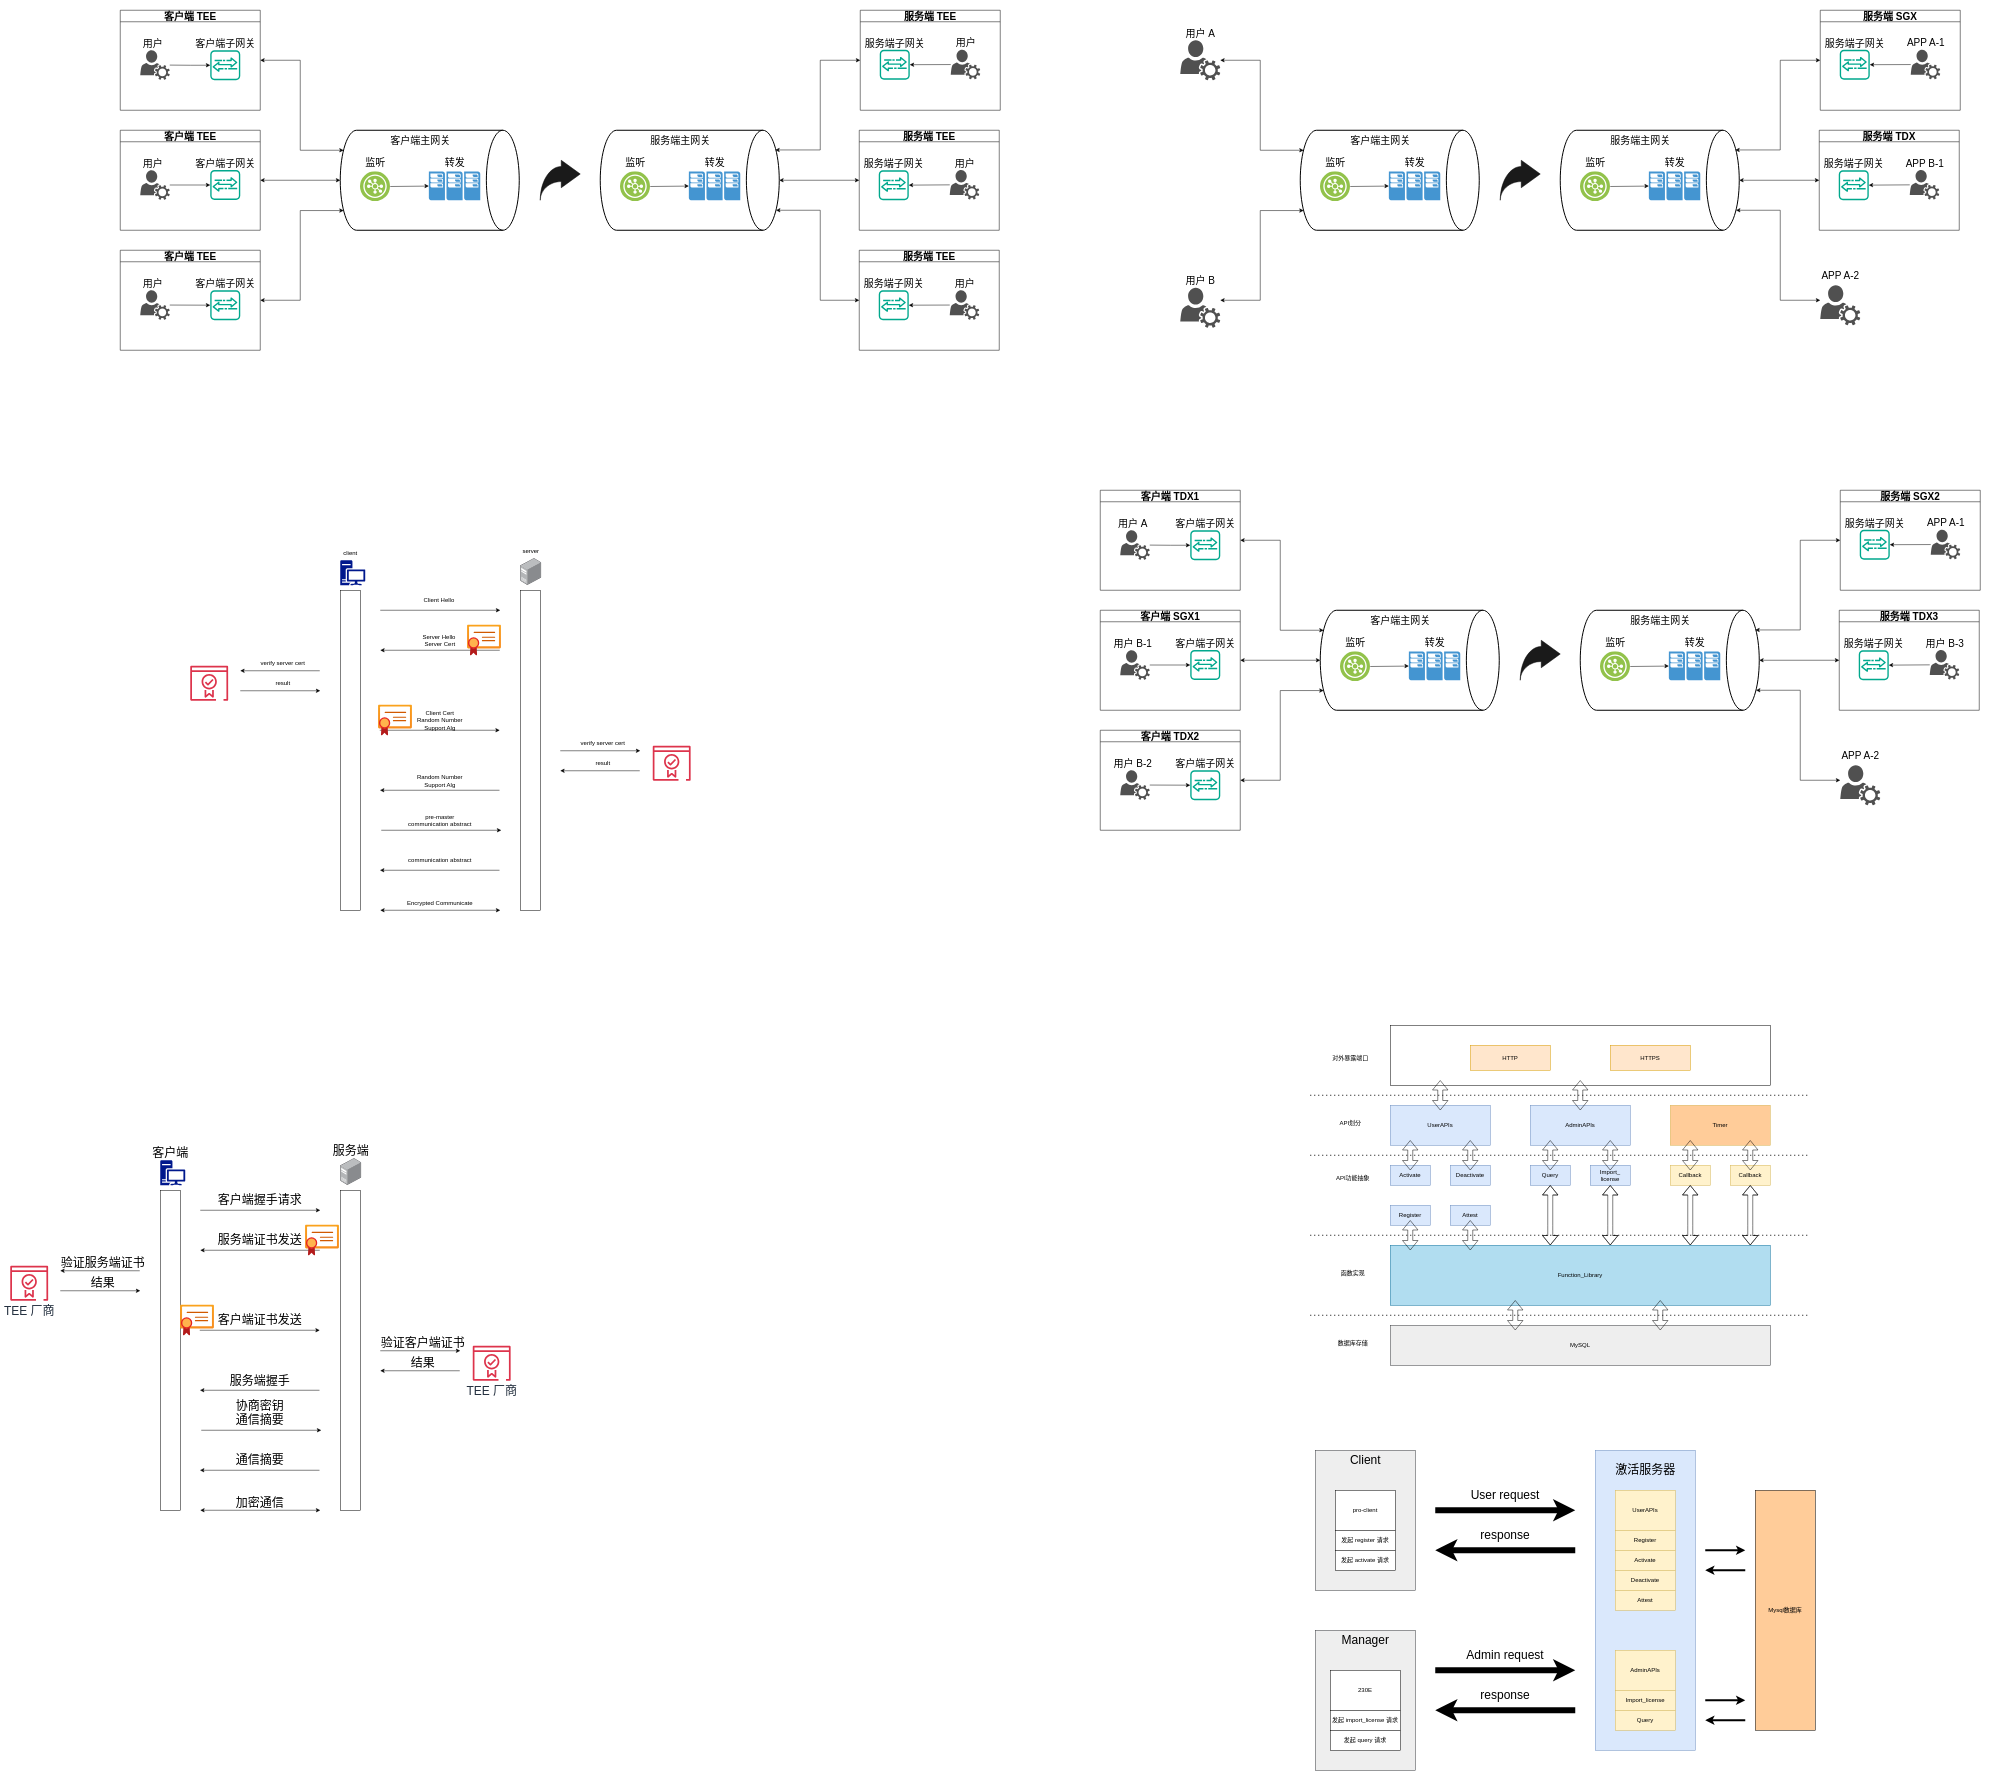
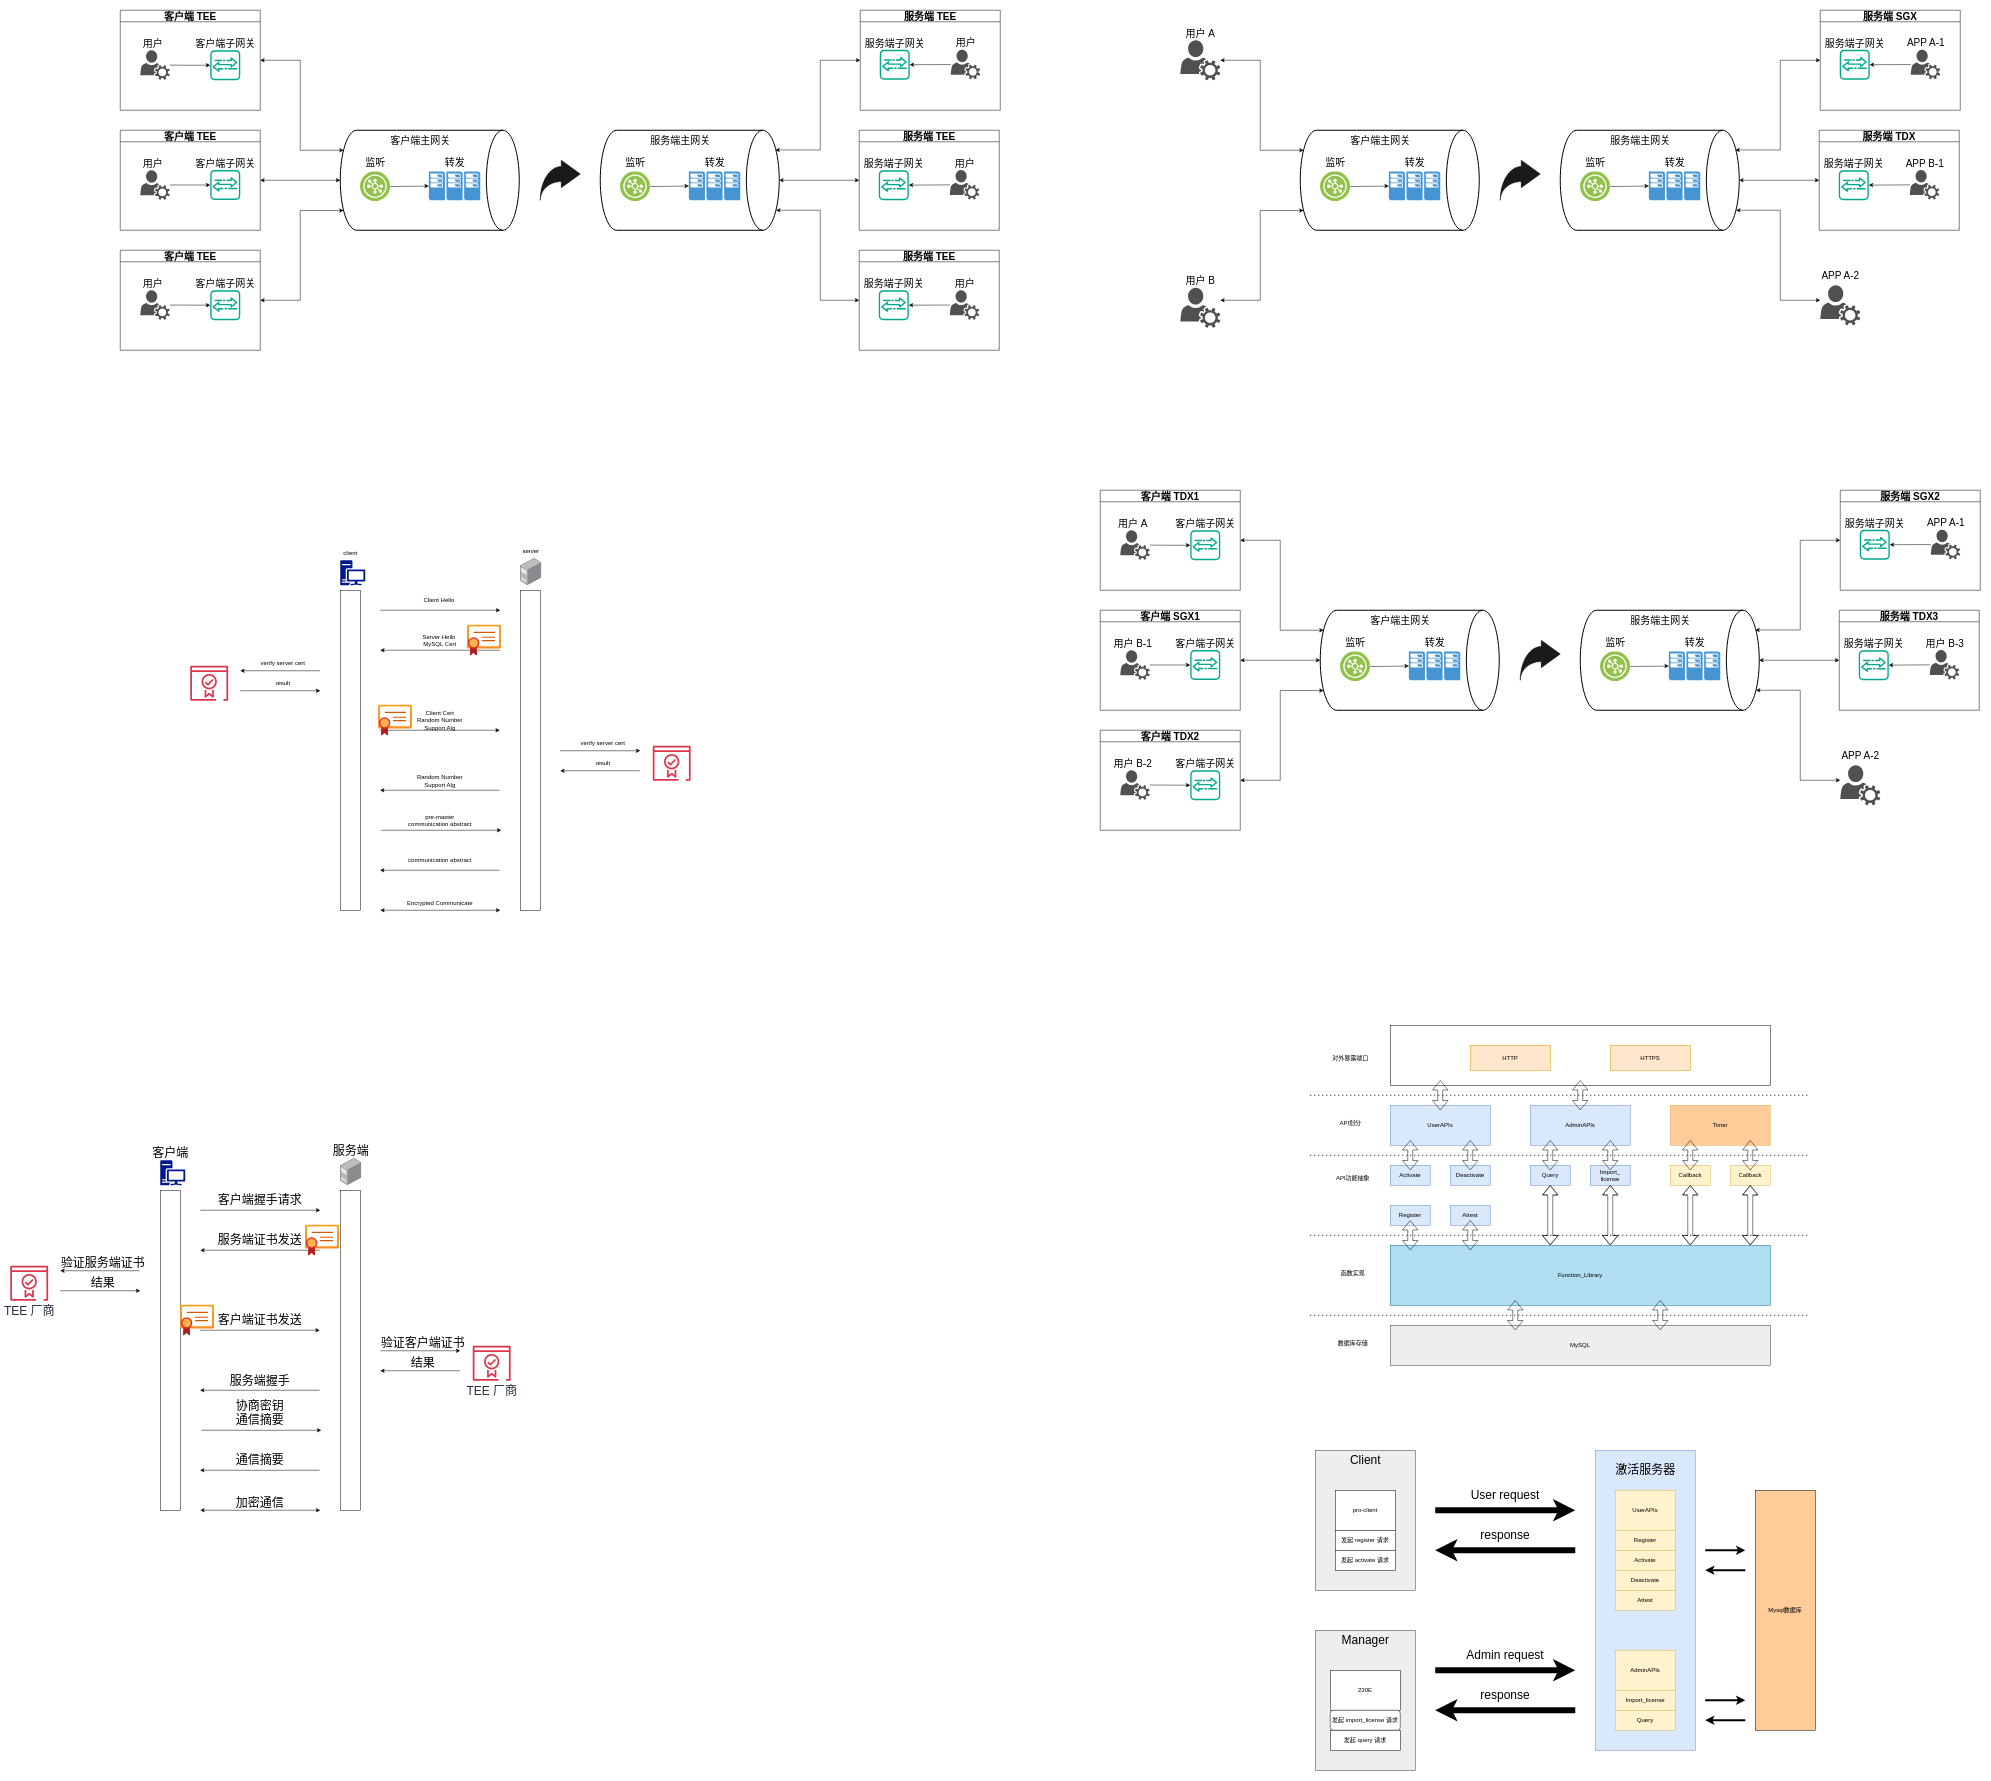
node "Server Hello Server Cert": label "Server Hello Server Cert" -> "Server Hello MySQL Cert"
node "发起 import_license 请求": shape rectangle -> rounded rectangle
